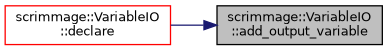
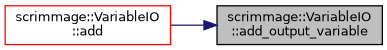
node "scrimmage::VariableIO ::declare": label "scrimmage::VariableIO ::declare" -> "scrimmage::VariableIO ::add"
